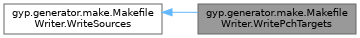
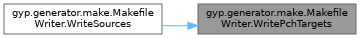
edge "gyp.generator.make.Makefile Writer.WritePchTargets" -> "gyp.generator.make.Makefile Writer.WriteSources": reversed
